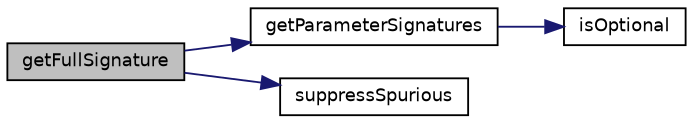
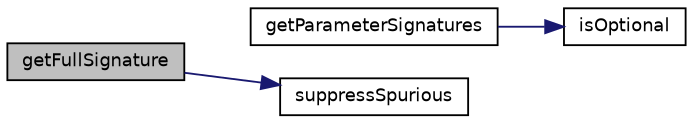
edge "getFullSignature" -> "getParameterSignatures": removed
